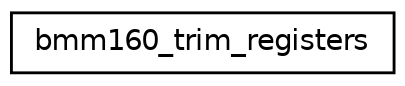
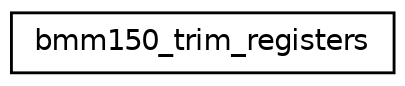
node "bmm160_trim_registers": label "bmm160_trim_registers" -> "bmm150_trim_registers"
